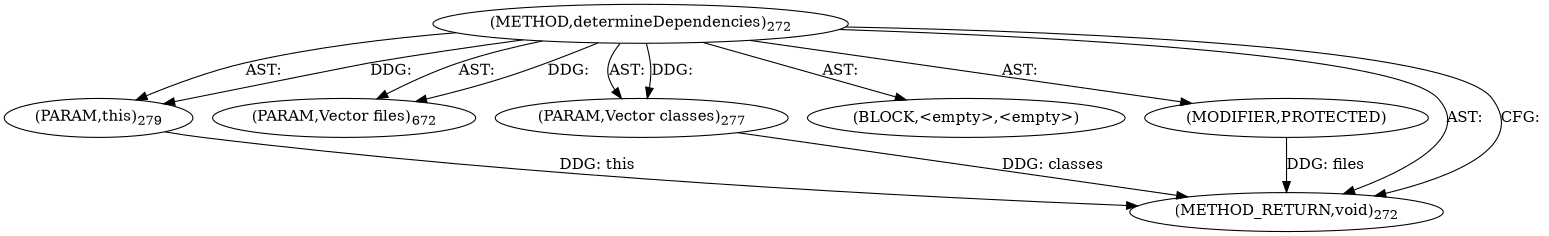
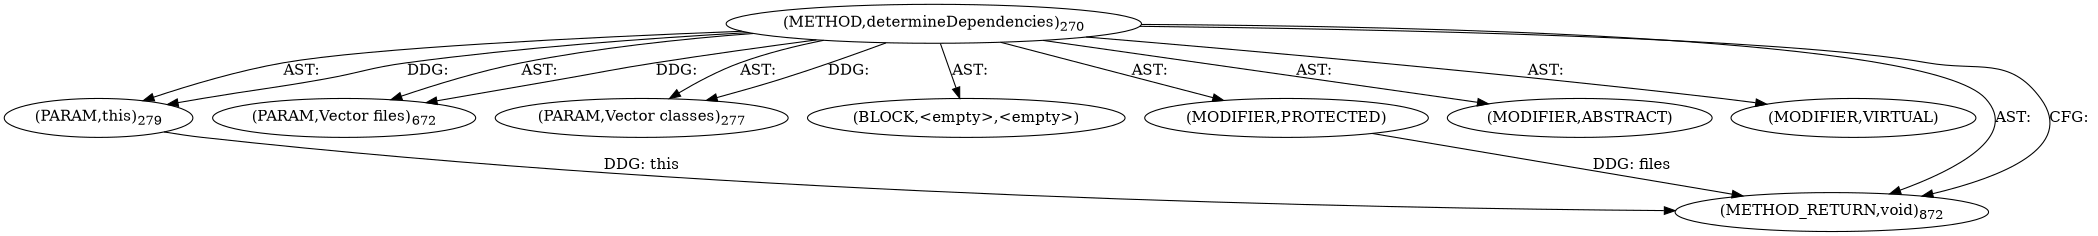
node "(METHOD,determineDependencies)": text "272" -> "270"
node "(MODIFIER,ABSTRACT)": added
node "(MODIFIER,VIRTUAL)": added
edge "(PARAM,Vector classes)" -> "(METHOD_RETURN,void)": removed, label "DDG: classes"
node "(METHOD_RETURN,void)": text "272" -> "872"
